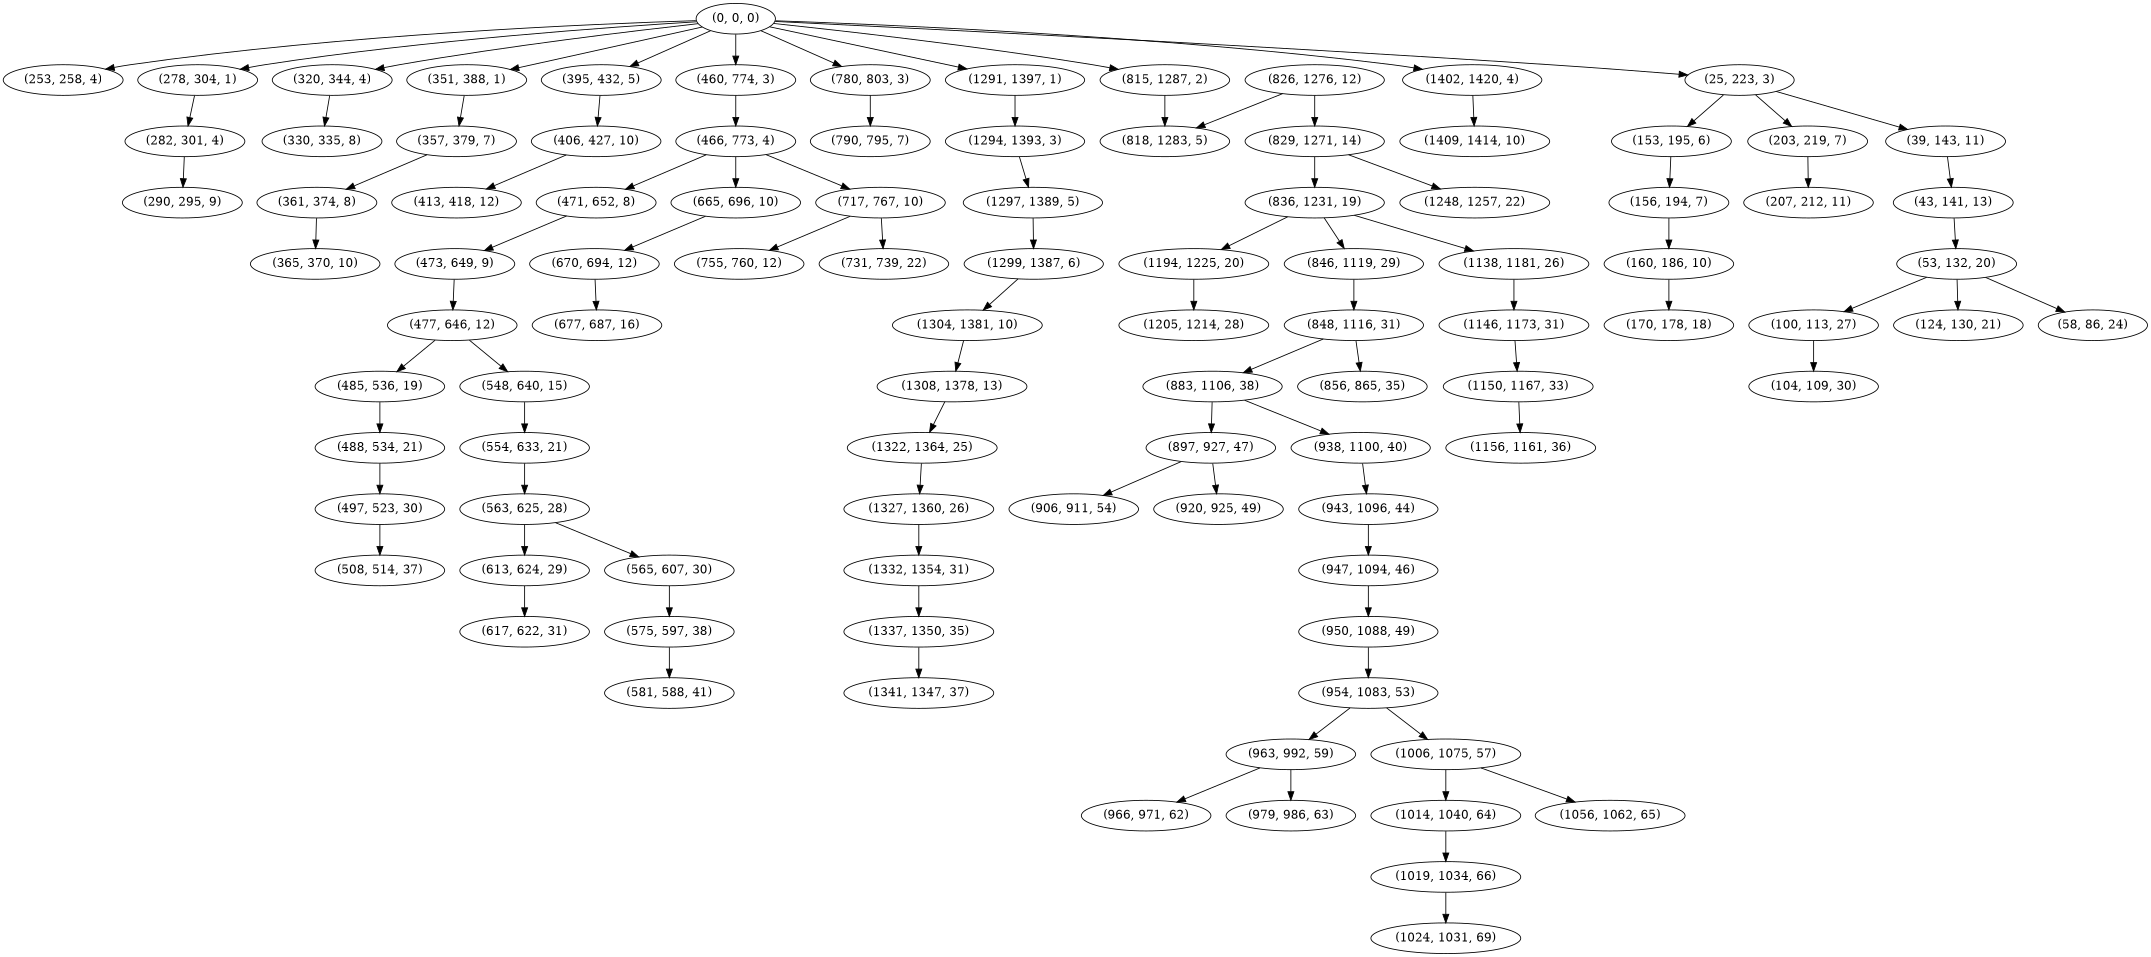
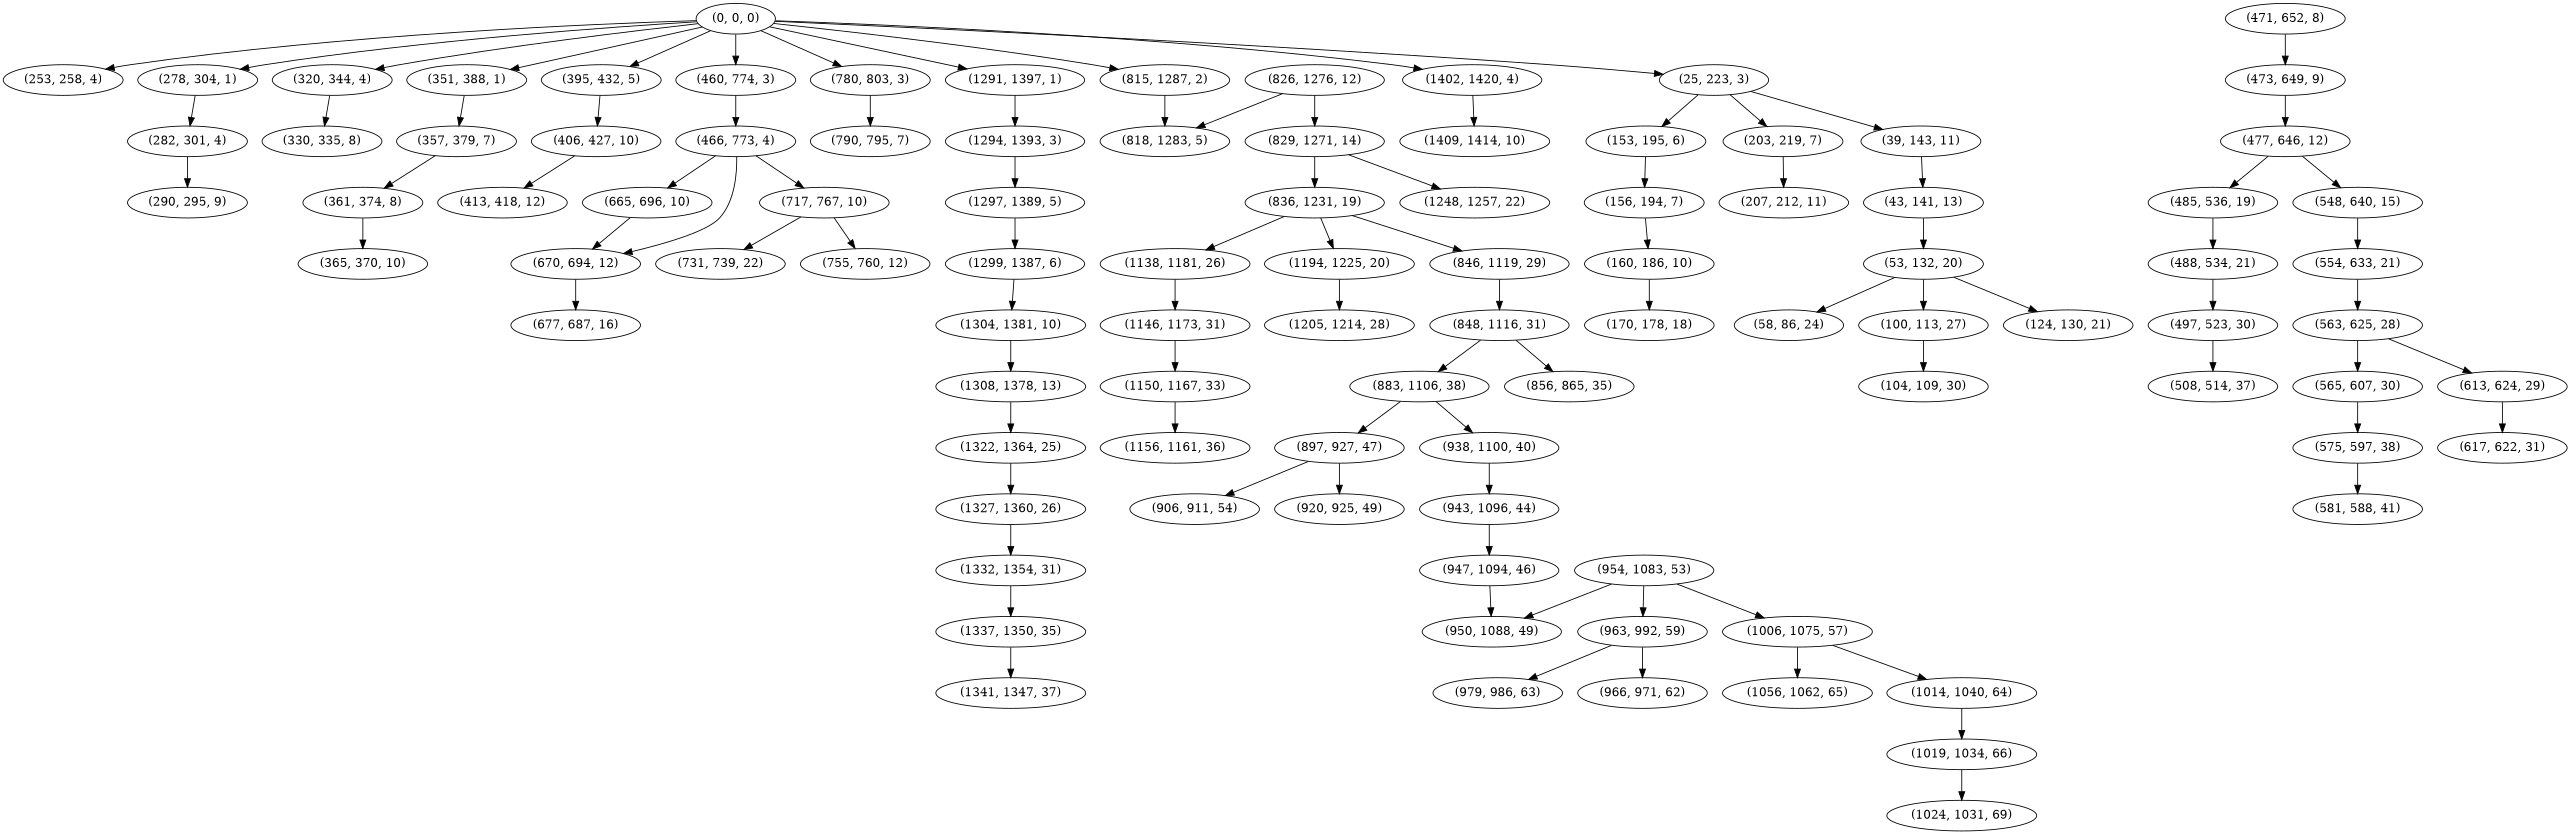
edge "(466, 773, 4)" -> "(471, 652, 8)": now "(466, 773, 4)" -> "(670, 694, 12)"
edge "(950, 1088, 49)" -> "(954, 1083, 53)": reversed
